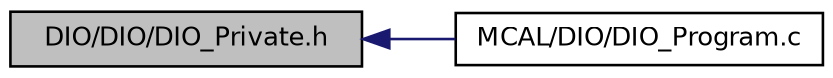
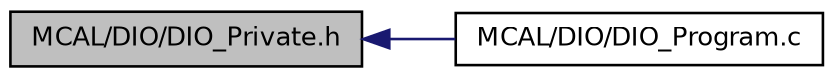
node "DIO/DIO/DIO_Private.h": label "DIO/DIO/DIO_Private.h" -> "MCAL/DIO/DIO_Private.h"
